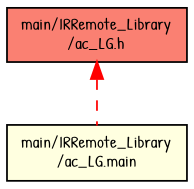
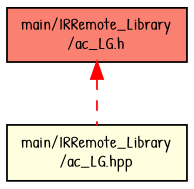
node "main/IRRemote_Library /ac_LG.main": label "main/IRRemote_Library /ac_LG.main" -> "main/IRRemote_Library /ac_LG.hpp"
